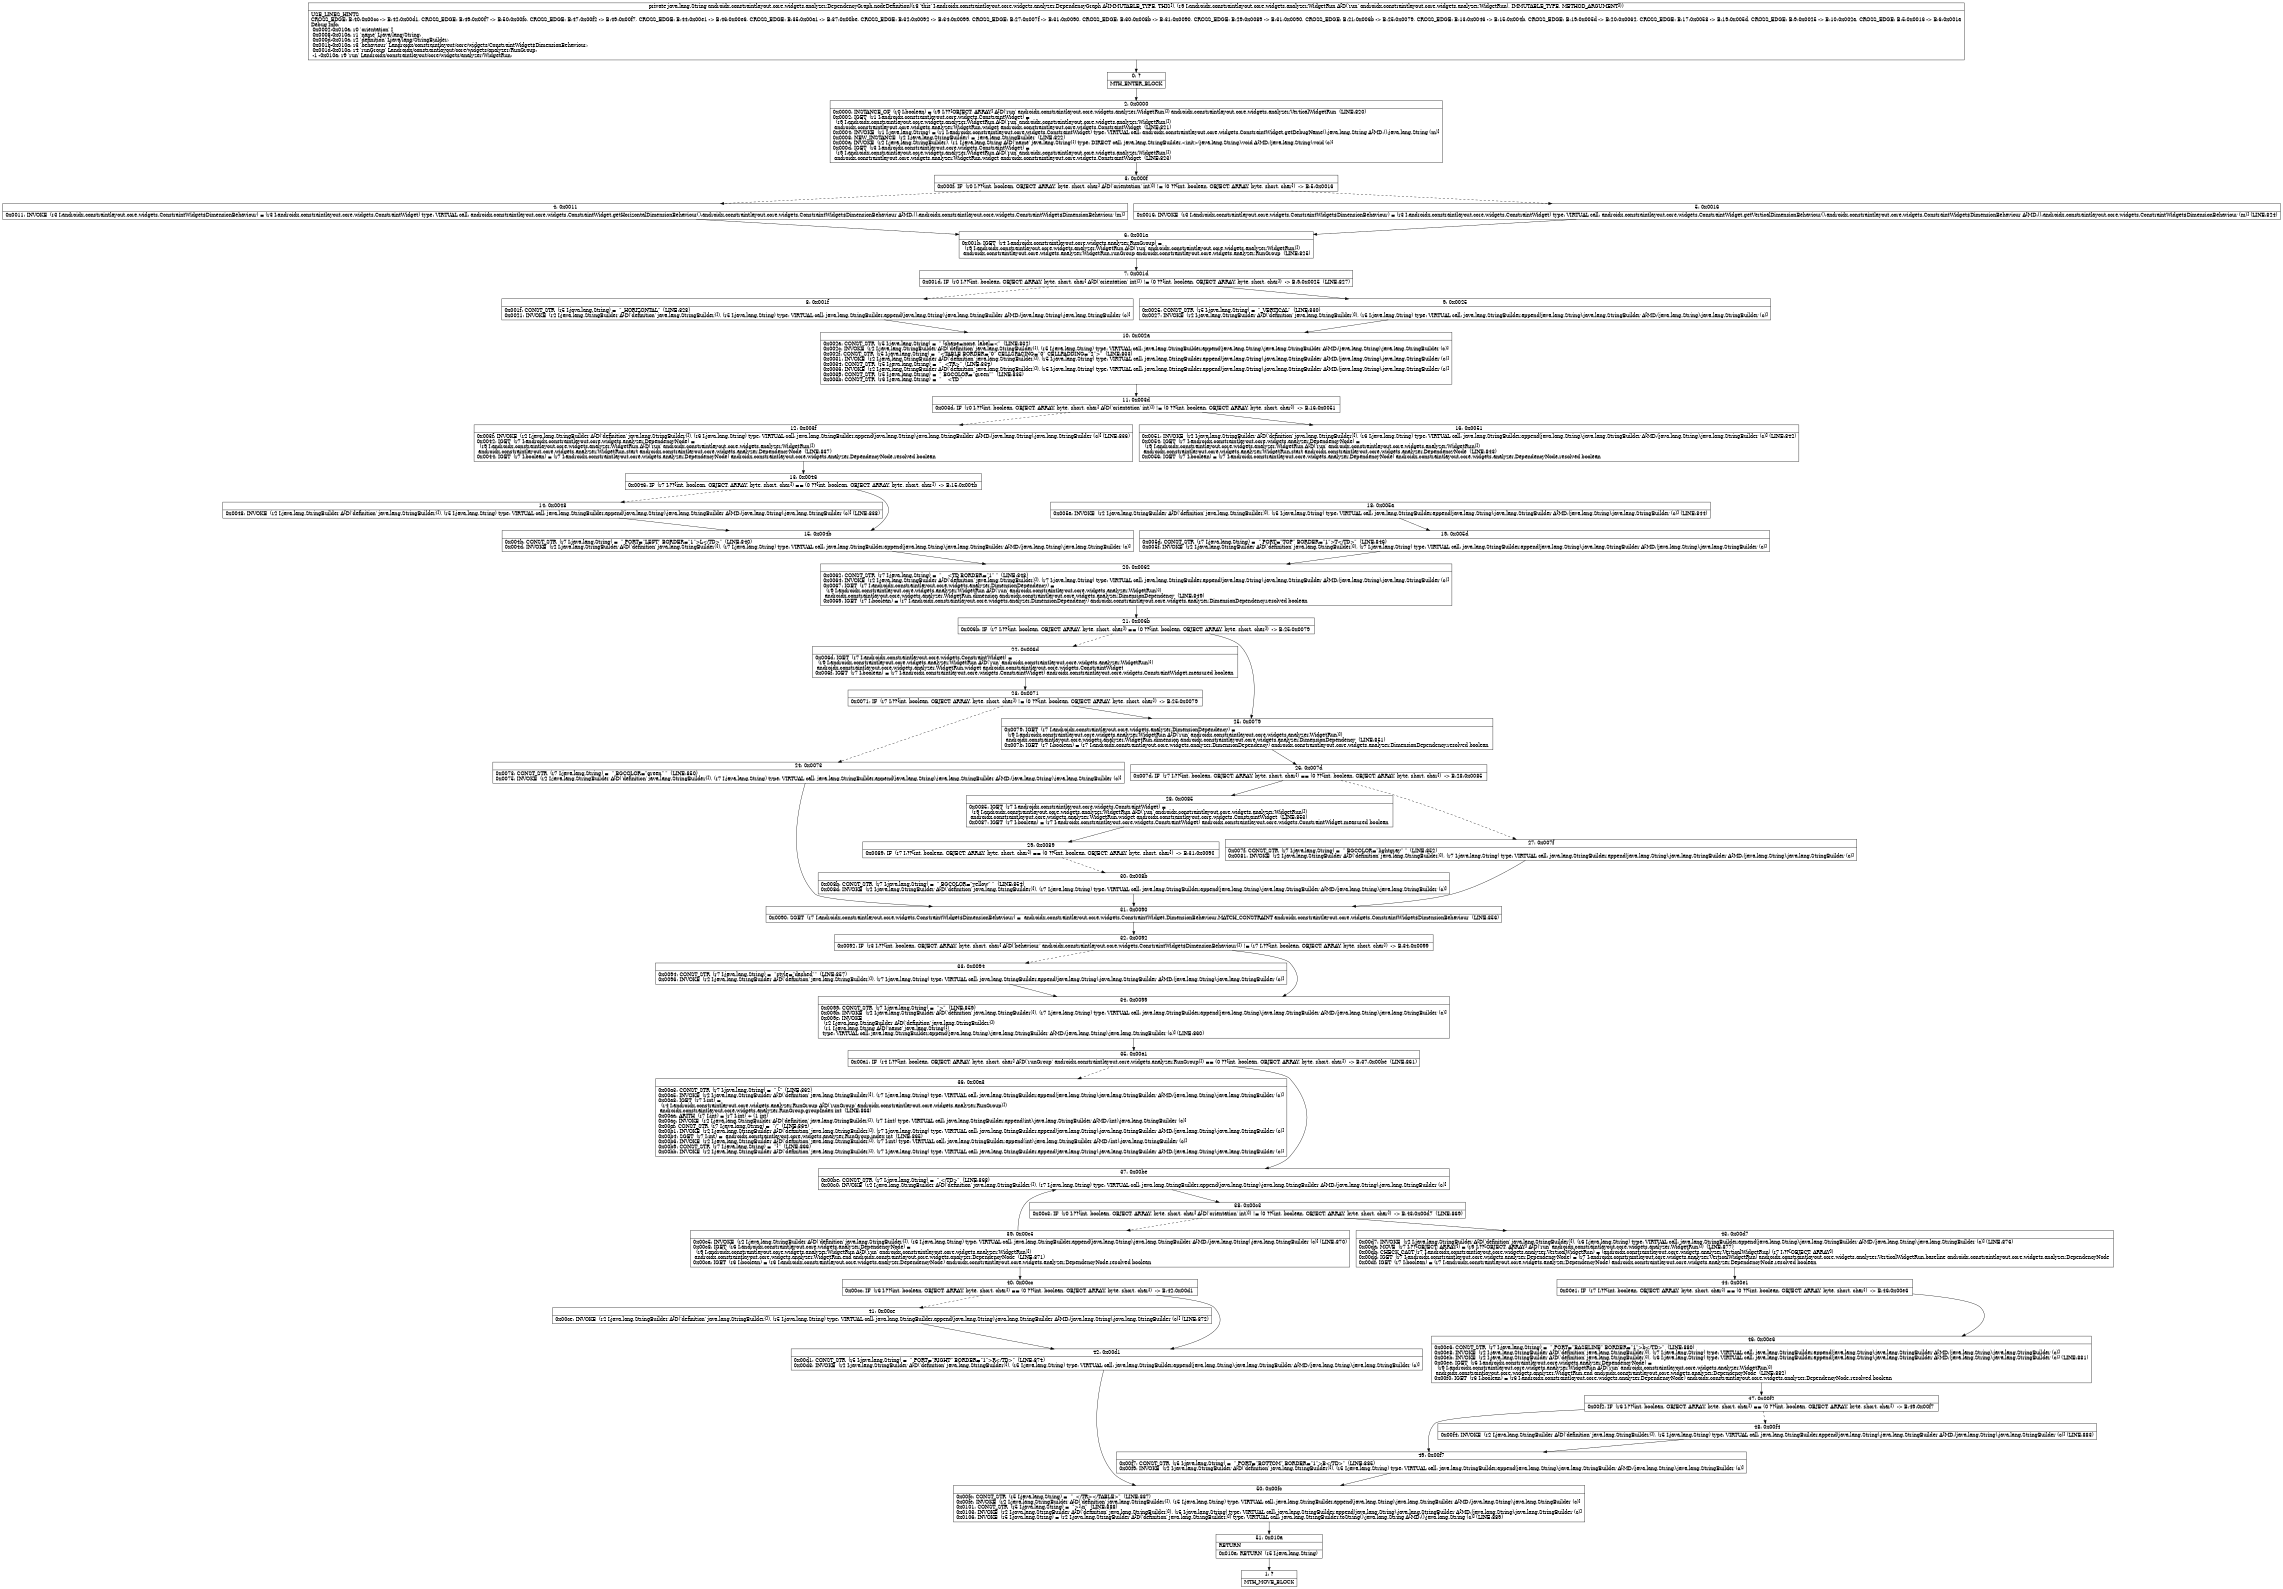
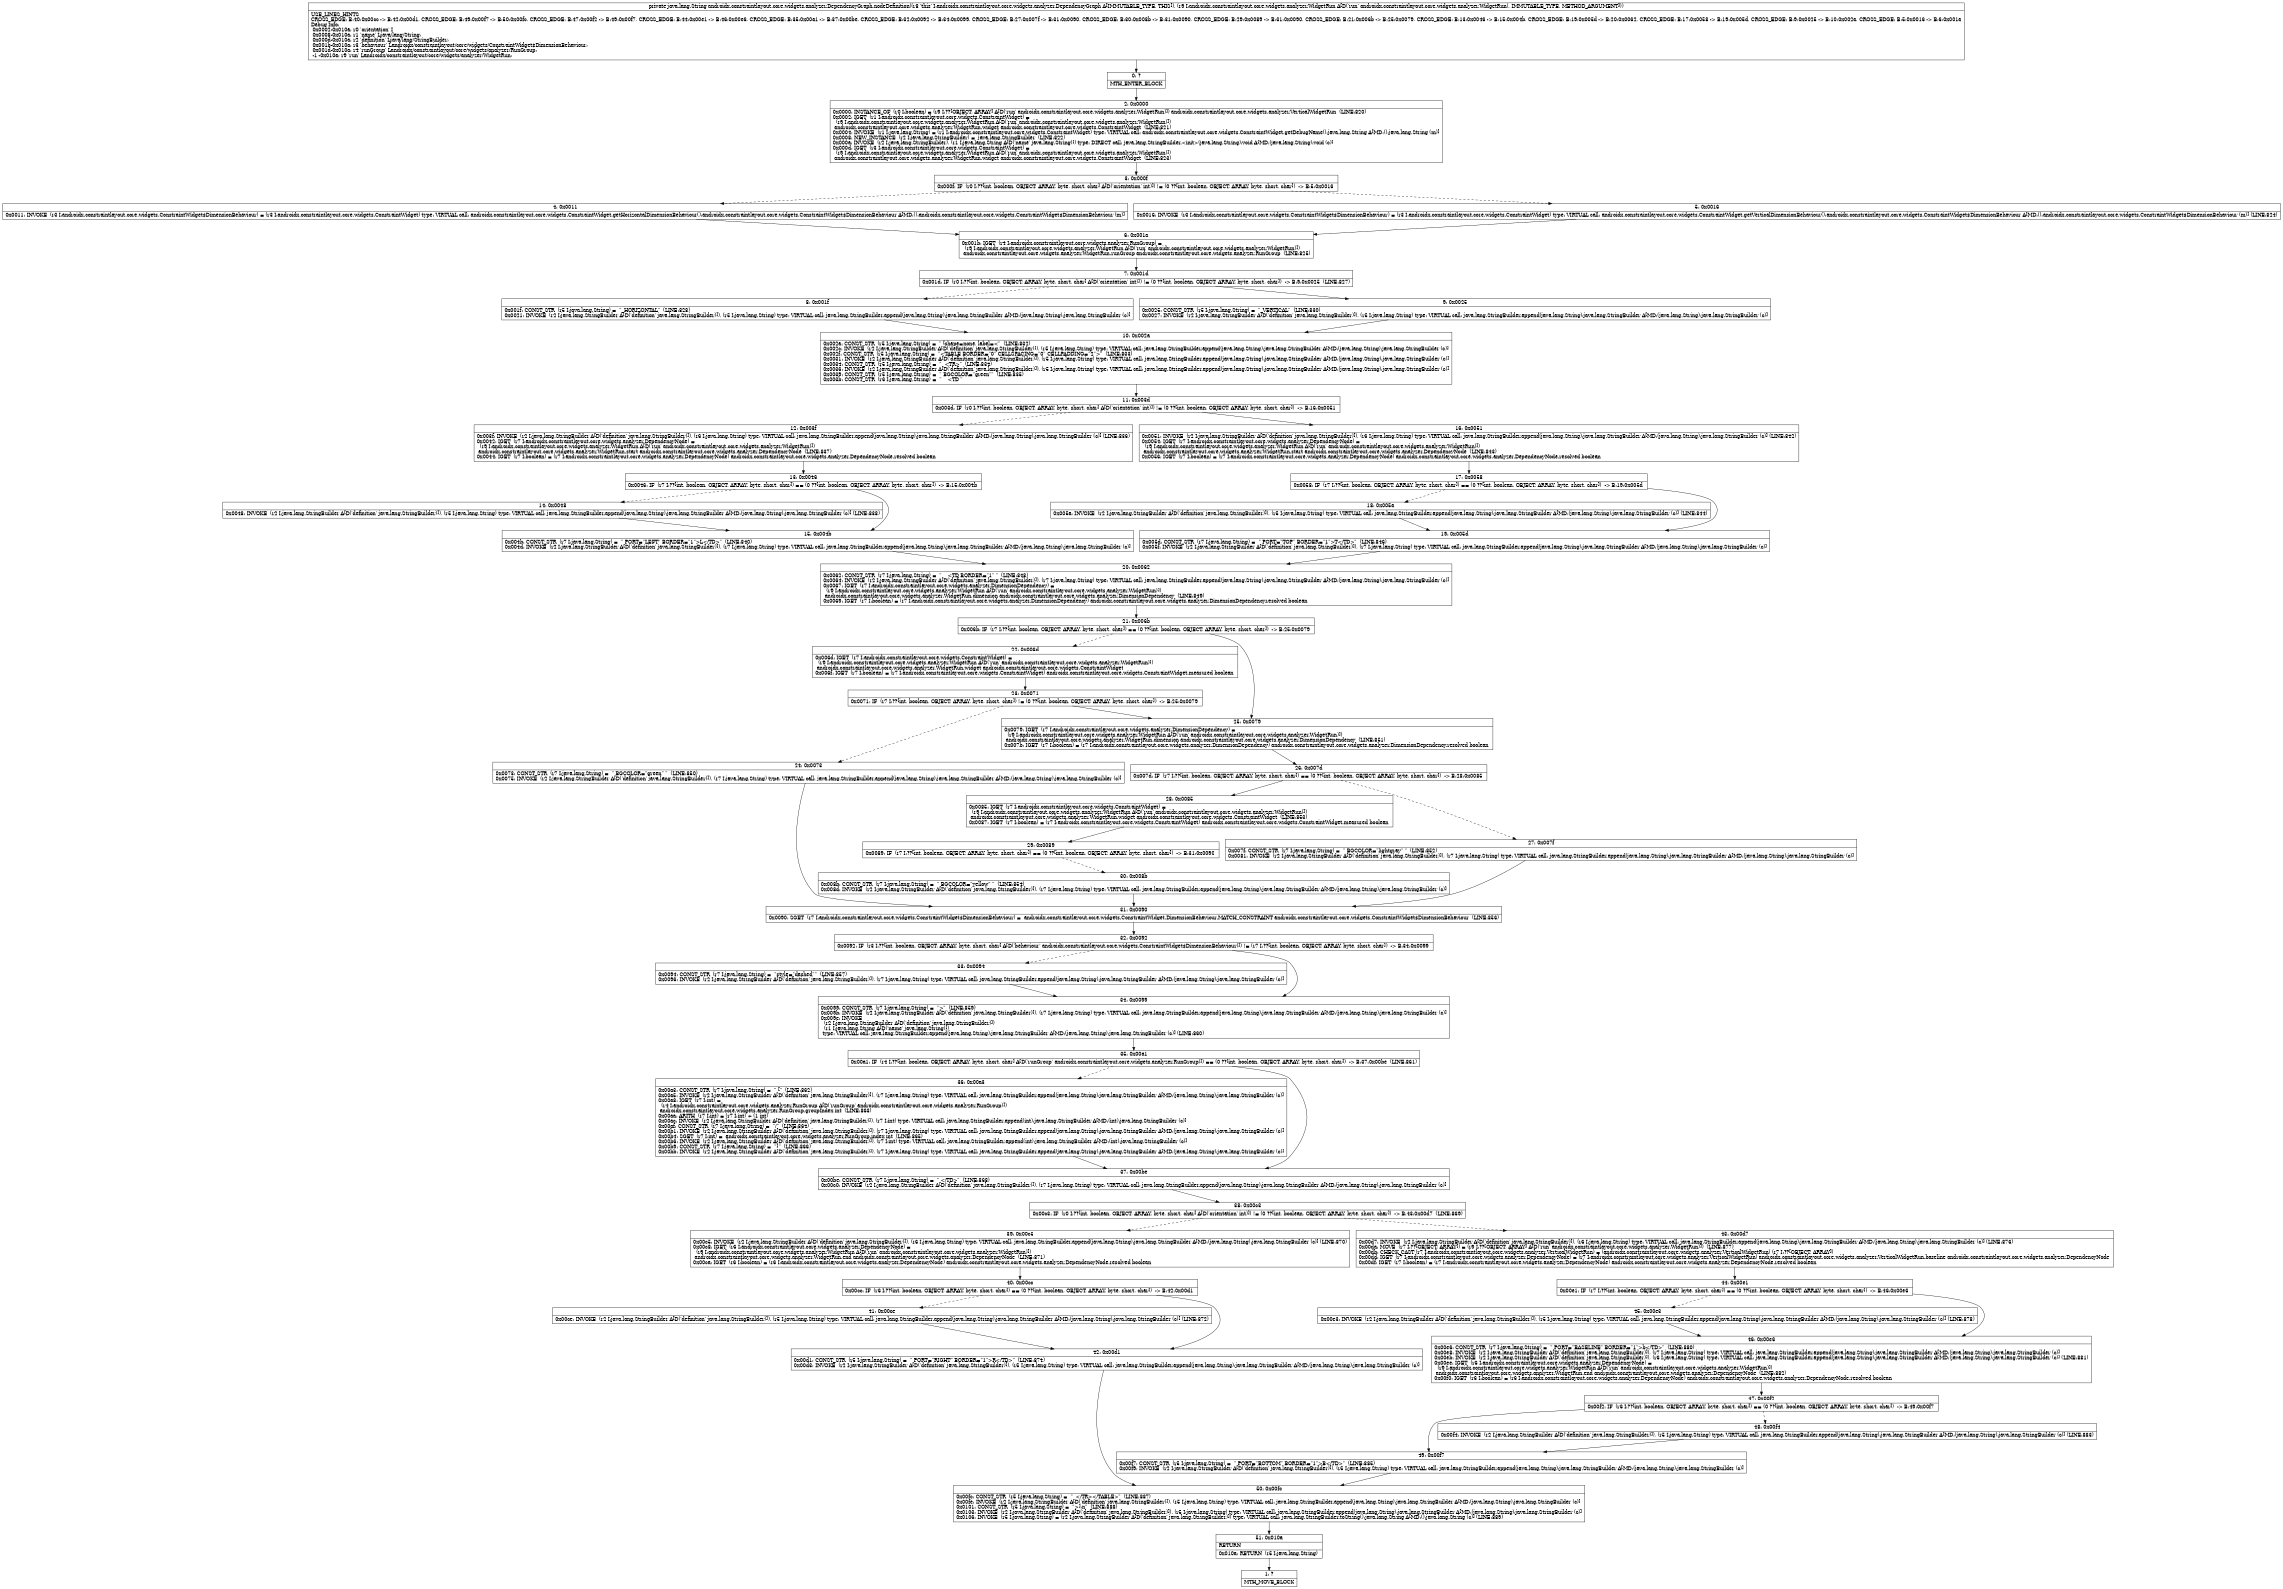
node "17: 0x0058": added
edge "39: 0x00c5" -> "37: 0x00be": now "36: 0x00a3" -> "37: 0x00be"
edge "38: 0x00c3" -> "43: 0x00d7": style solid -> dashed
node "45: 0x00e3": added
